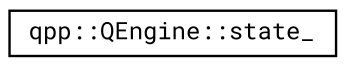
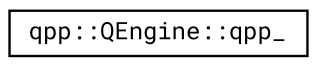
node "qpp::QEngine::state_": label "qpp::QEngine::state_" -> "qpp::QEngine::qpp_"
